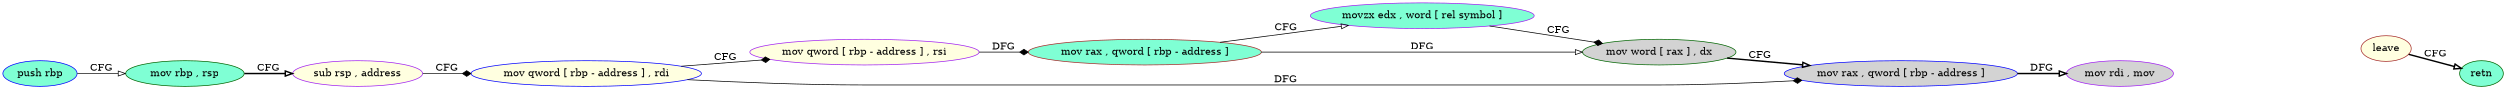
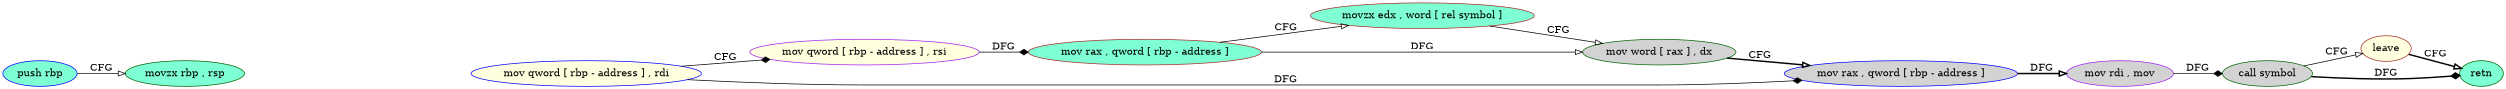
node "movzx edx , word [ rel symbol ]": color purple -> brown
edge "movzx edx , word [ rel symbol ]" -> "mov word [ rax ] , dx": arrowhead diamond -> onormal
node "mov rbp , rsp": label "mov rbp , rsp" -> "movzx rbp , rsp"
node "sub rsp , address": removed
node "call symbol": added
